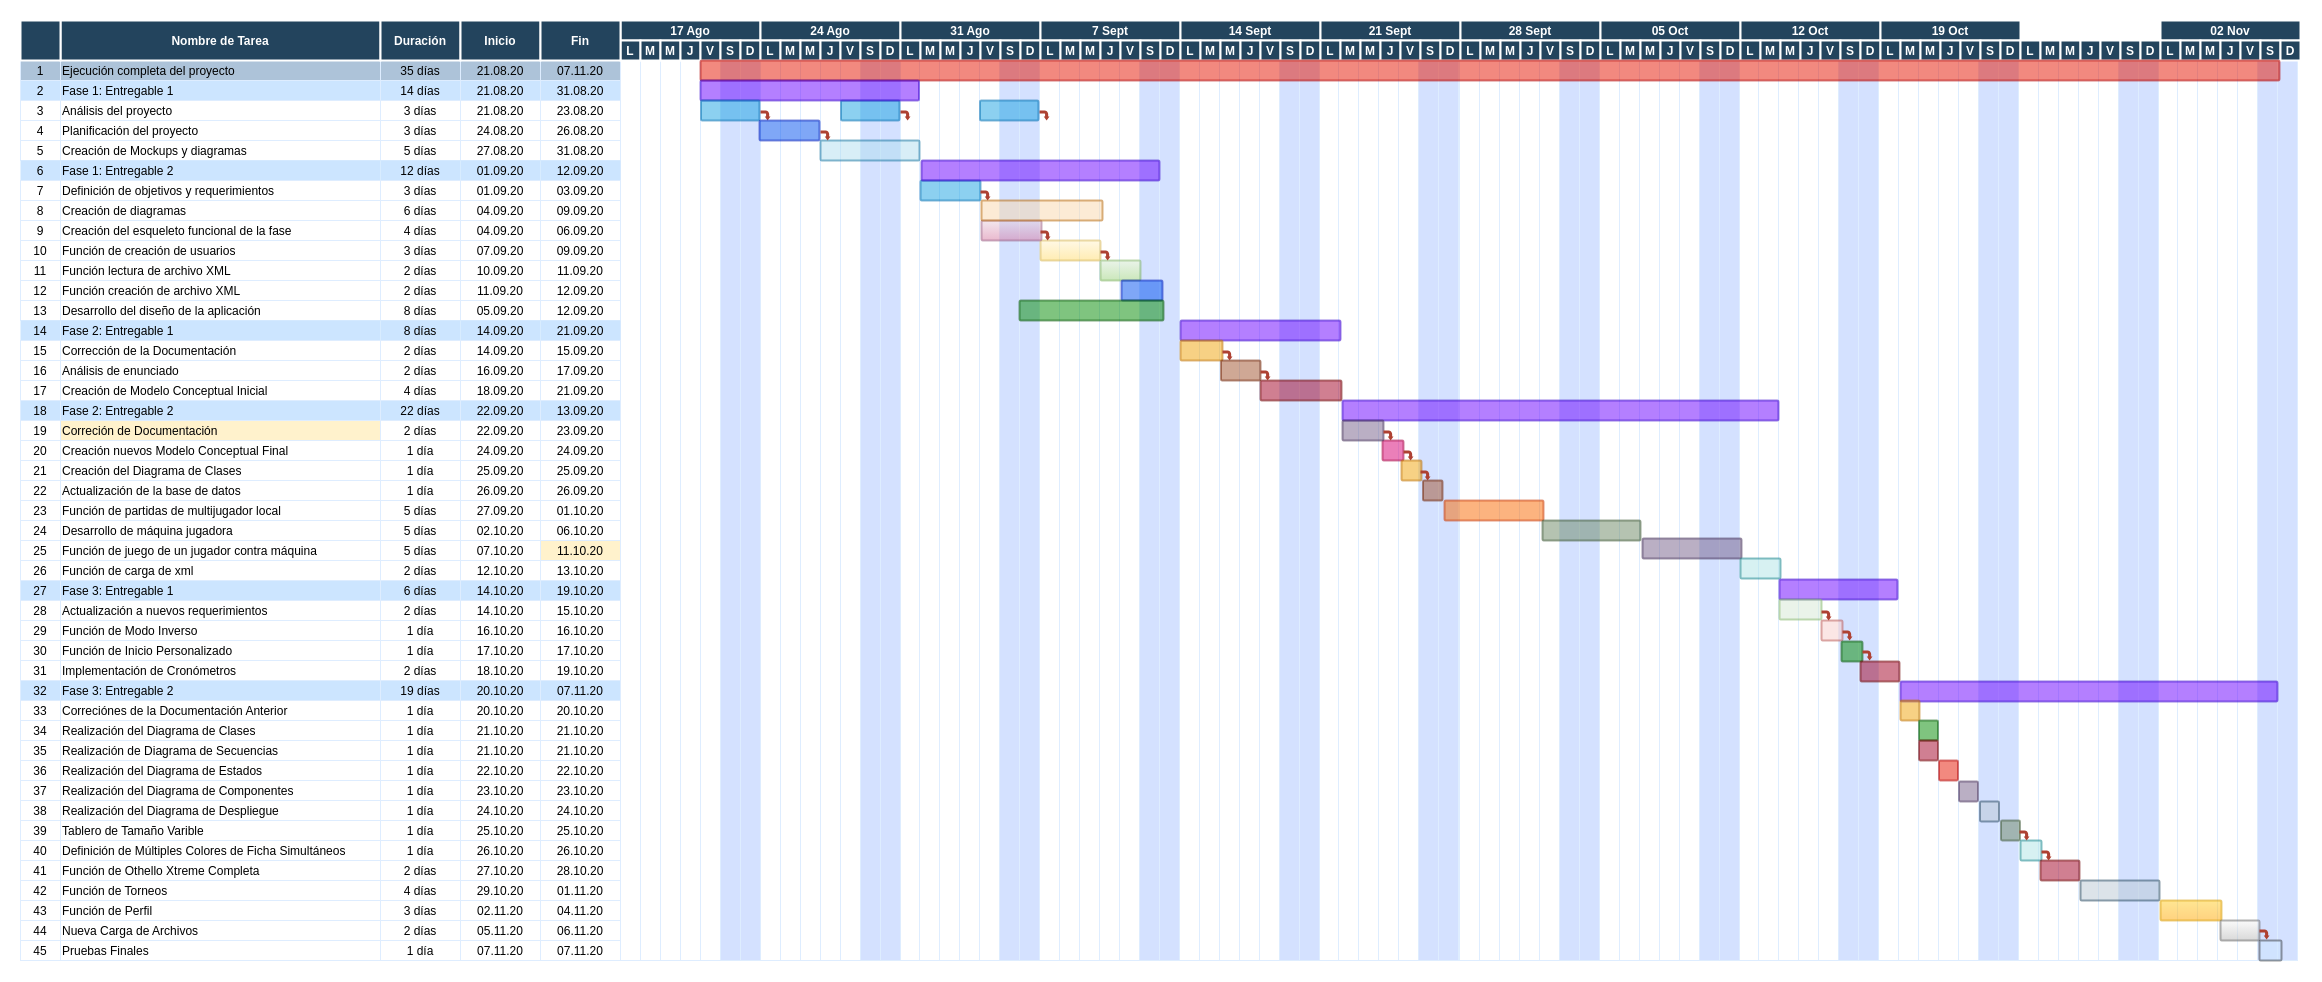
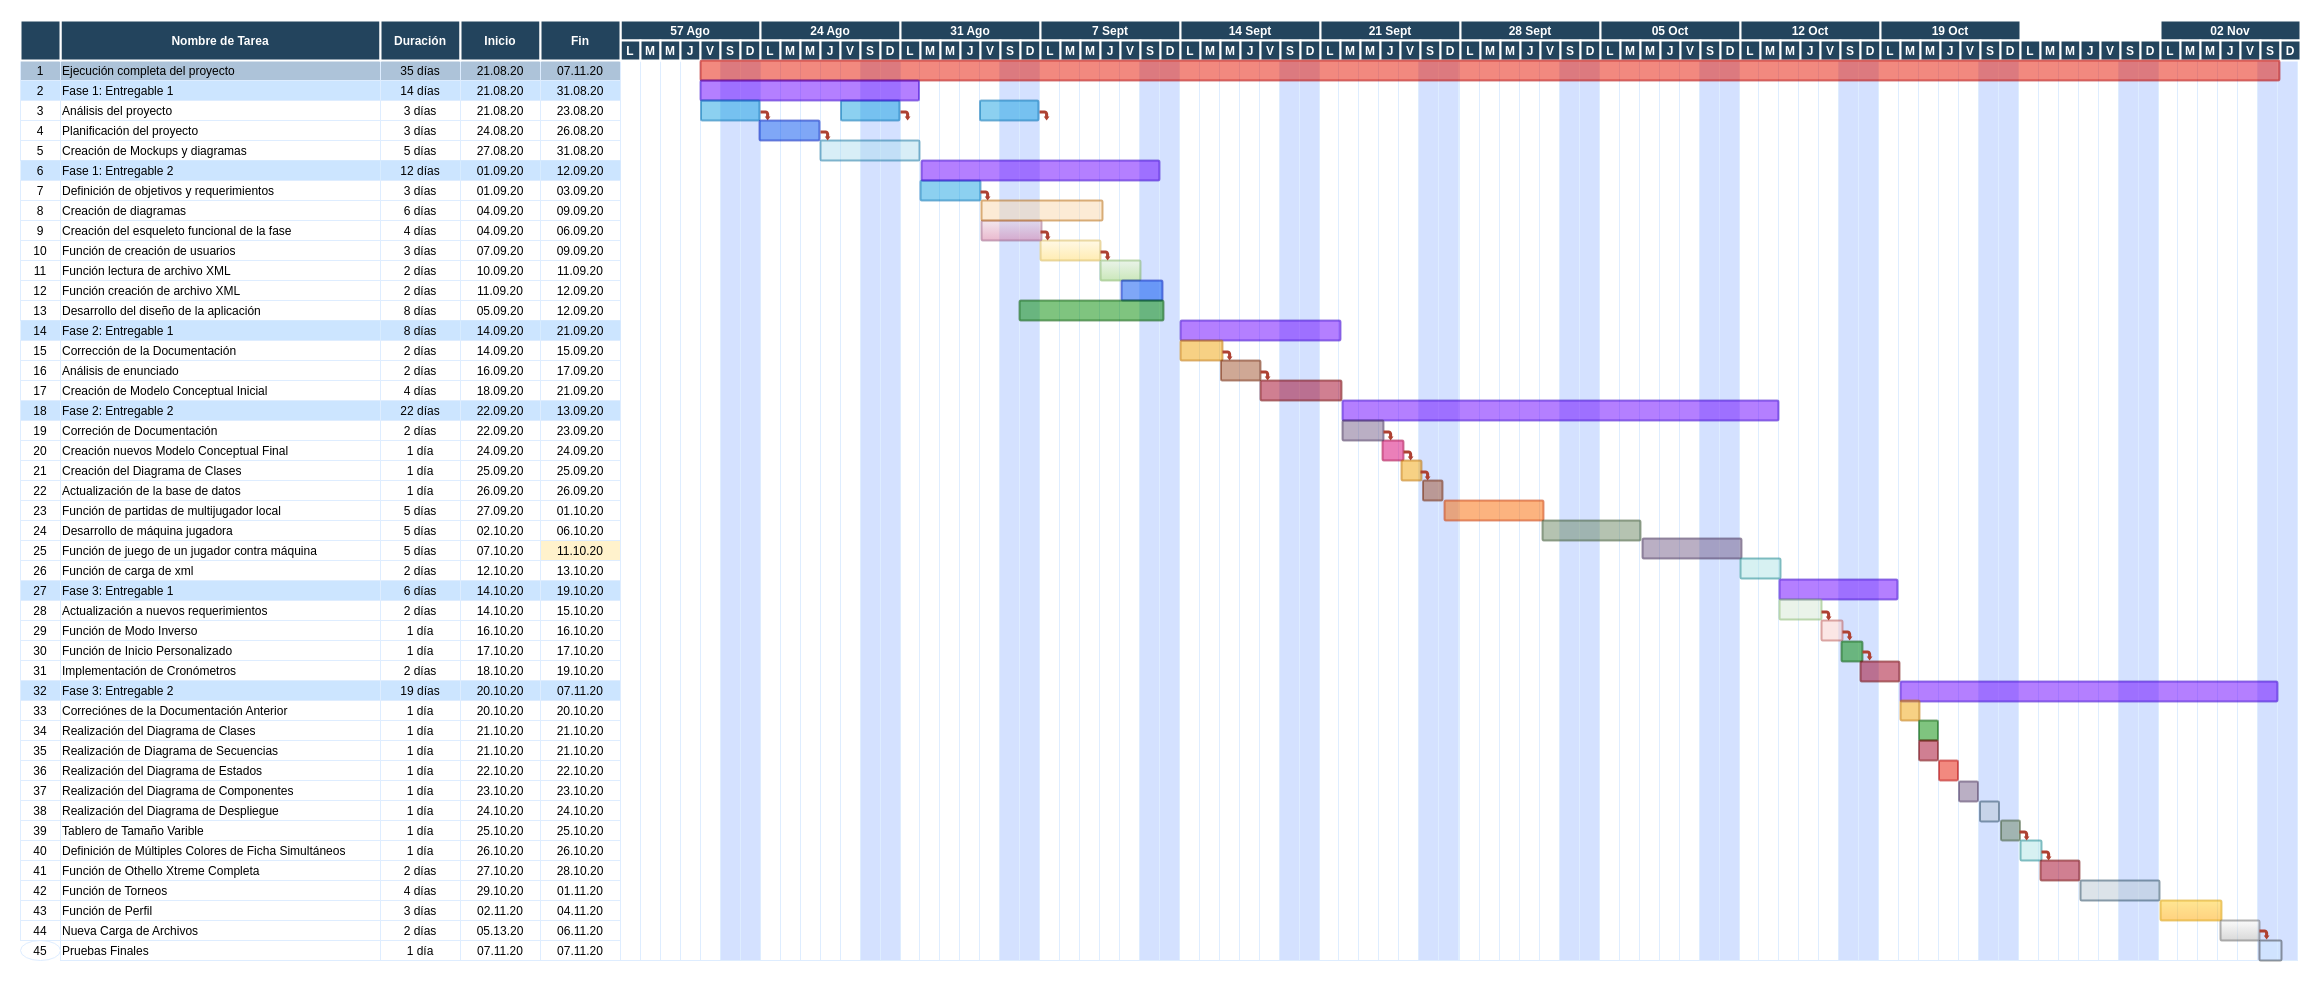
node "17 Ago": label "17 Ago" -> "57 Ago"
node "Correción de Documentación": fillcolor #fff2cc -> #ffffff
node "05.11.20": label "05.11.20" -> "05.13.20"
node "45": shape rectangle -> ellipse
